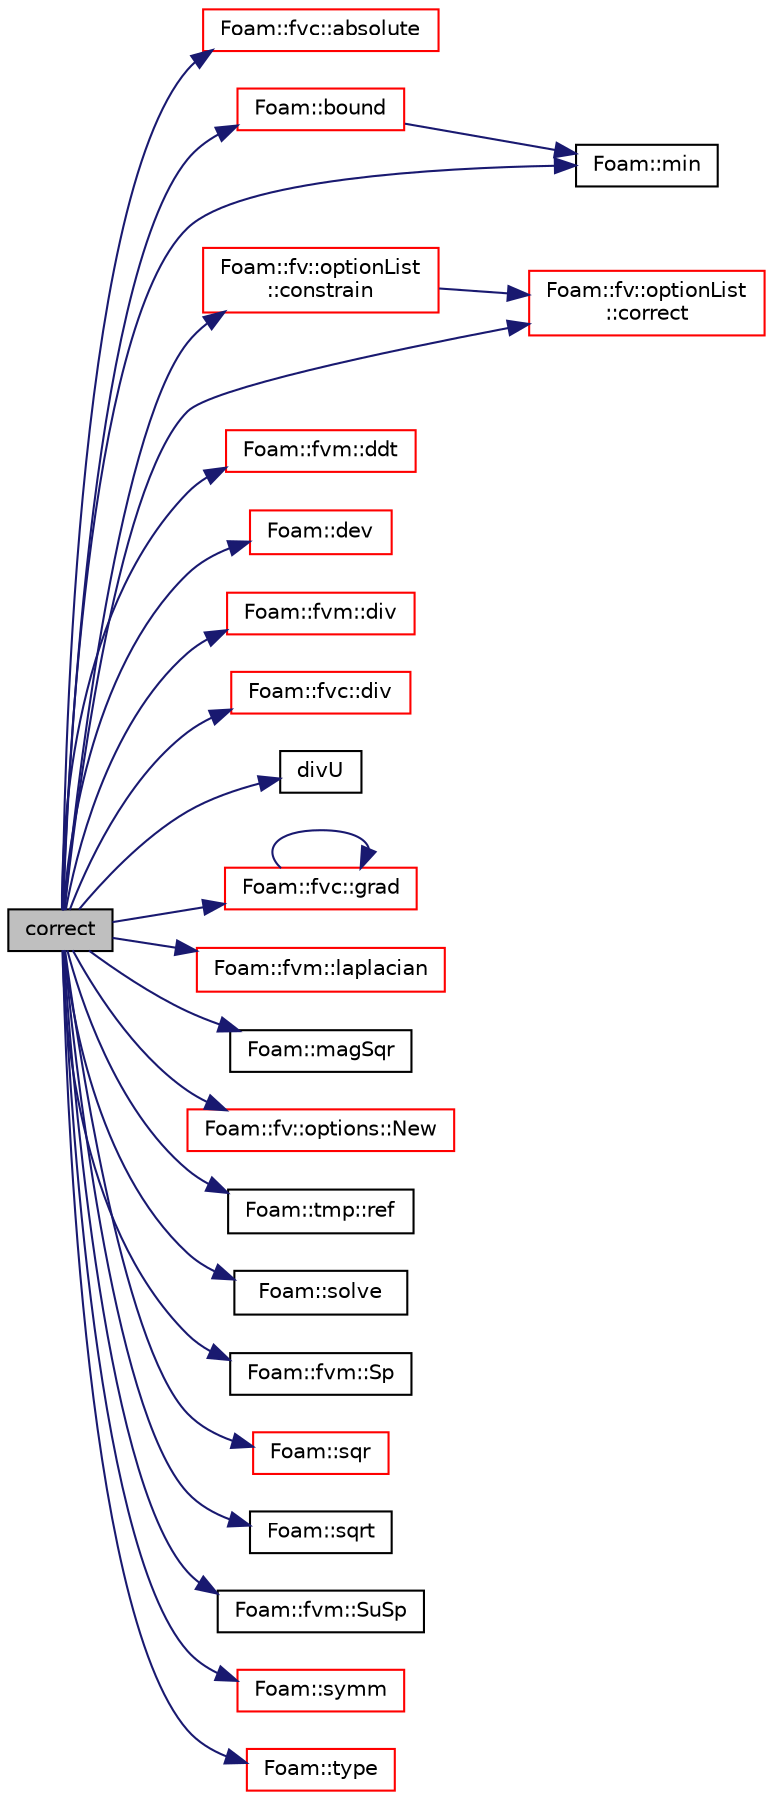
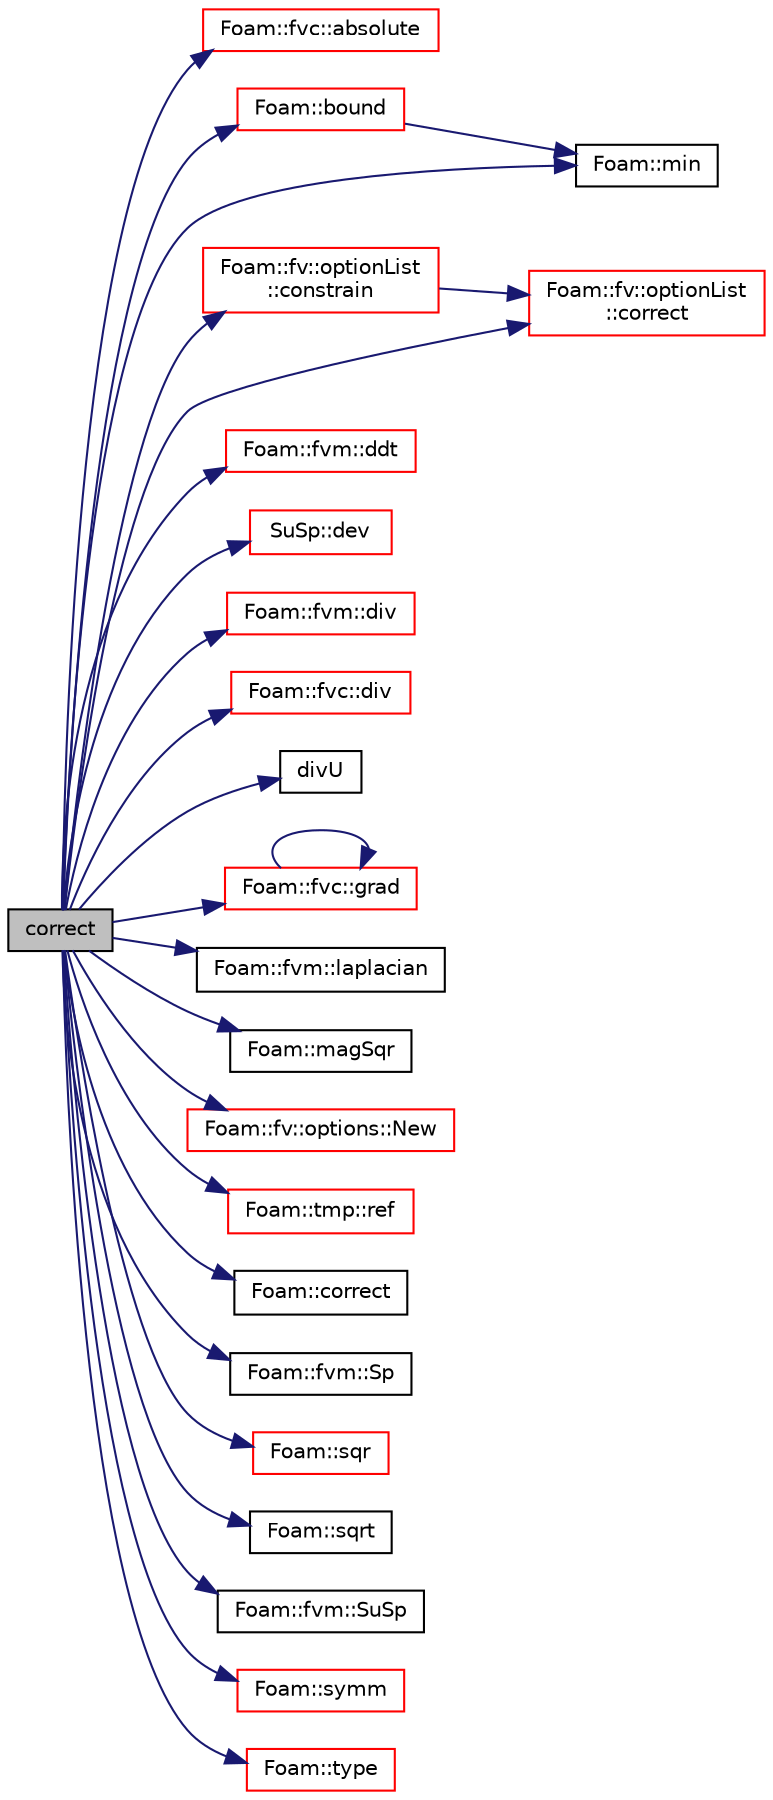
node "Foam::dev": label "Foam::dev" -> "SuSp::dev"
node "Foam::fvm::laplacian": color red -> black
node "Foam::tmp::ref": color black -> red
node "Foam::solve": label "Foam::solve" -> "Foam::correct"
